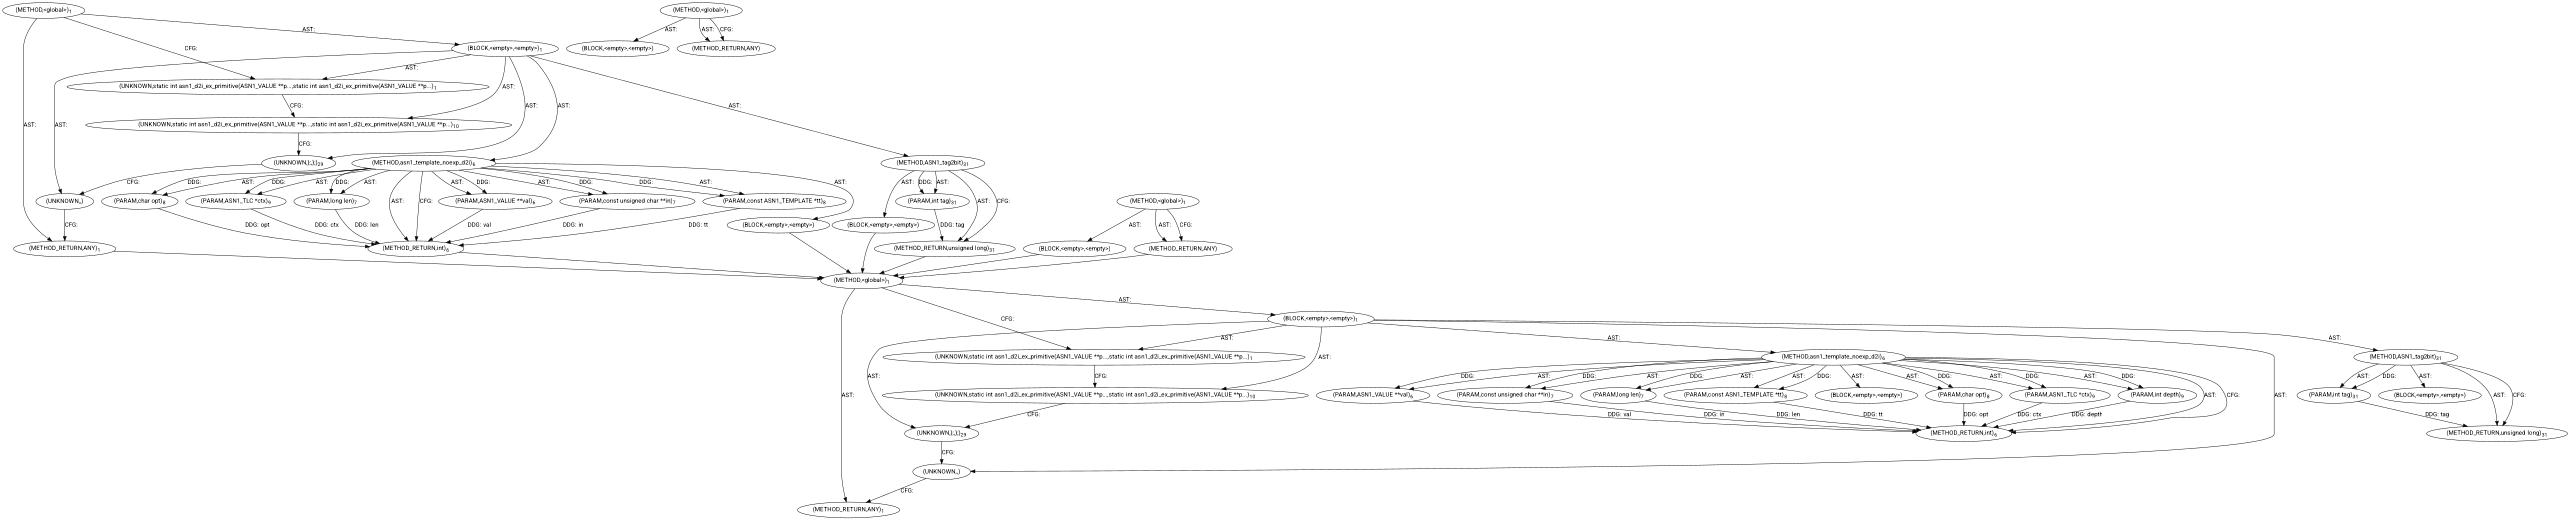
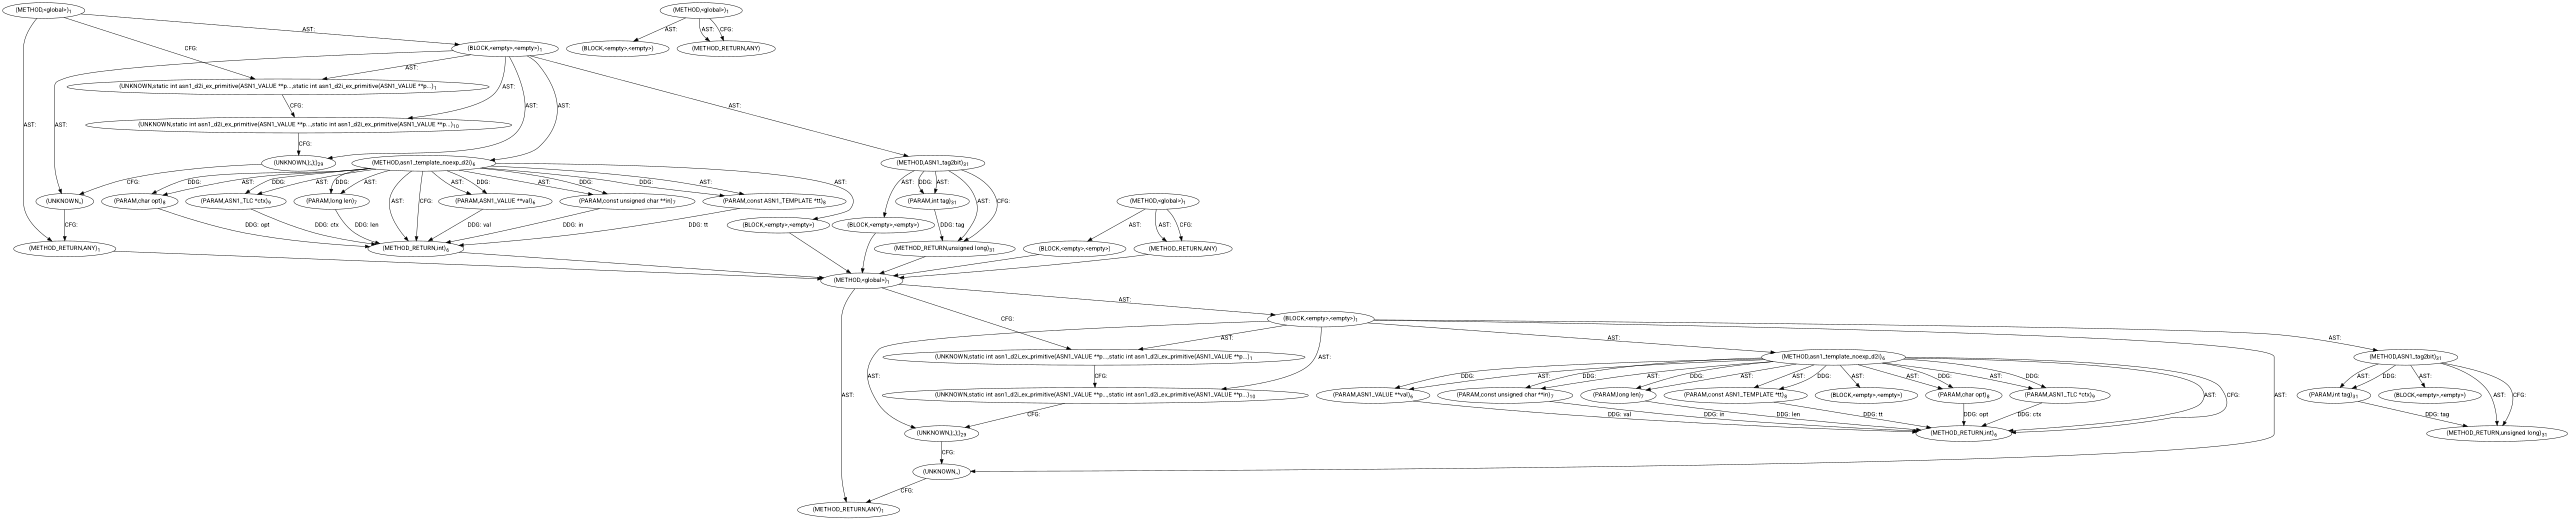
node "(PARAM,int depth)": removed
